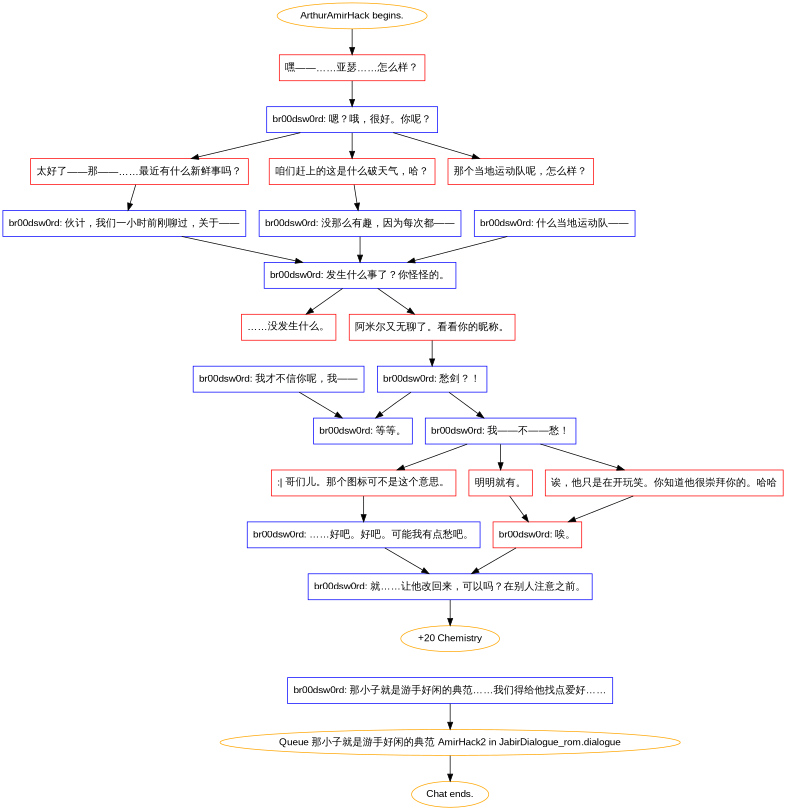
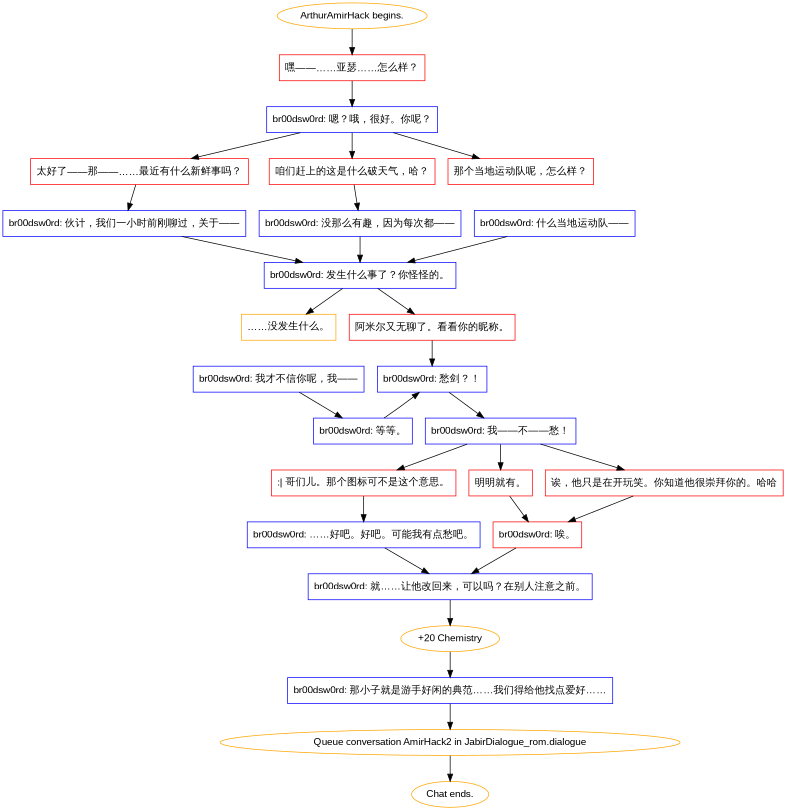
node "……没发生什么。": color red -> orange
edge "br00dsw0rd: 愁剑？！" -> "br00dsw0rd: 等等。": reversed
edge "+20 Chemistry" -> "br00dsw0rd: 那小子就是游手好闲的典范……我们得给他找点爱好……": added
node "Queue 那小子就是游手好闲的典范 AmirHack2 in JabirDialogue_rom.dialogue": label "Queue 那小子就是游手好闲的典范 AmirHack2 in JabirDialogue_rom.dialogue" -> "Queue conversation AmirHack2 in JabirDialogue_rom.dialogue"
